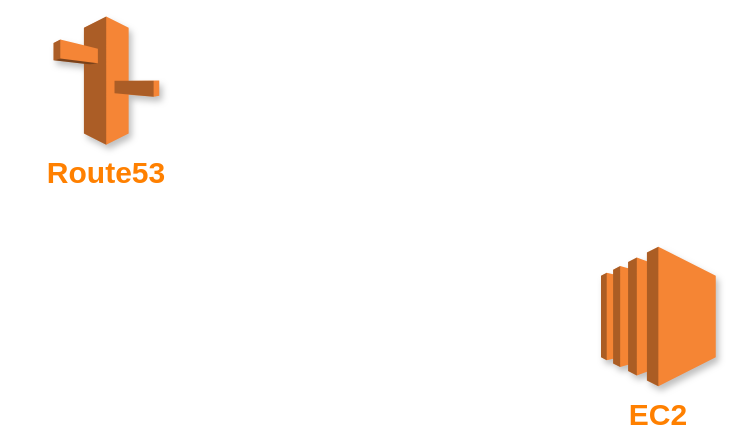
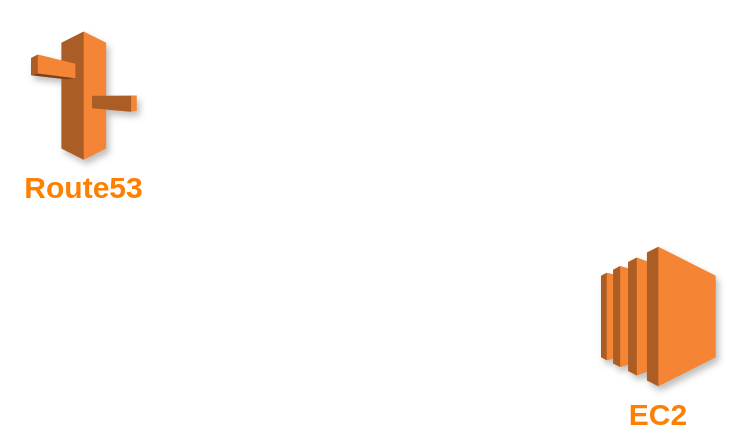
node "Route53": moved (106, 81) -> (84, 96)
